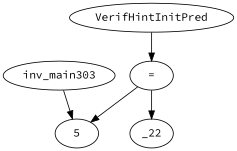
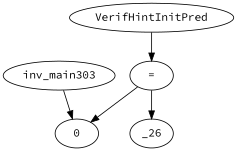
node "5": label "5" -> "0"
node "_22": label "_22" -> "_26"
